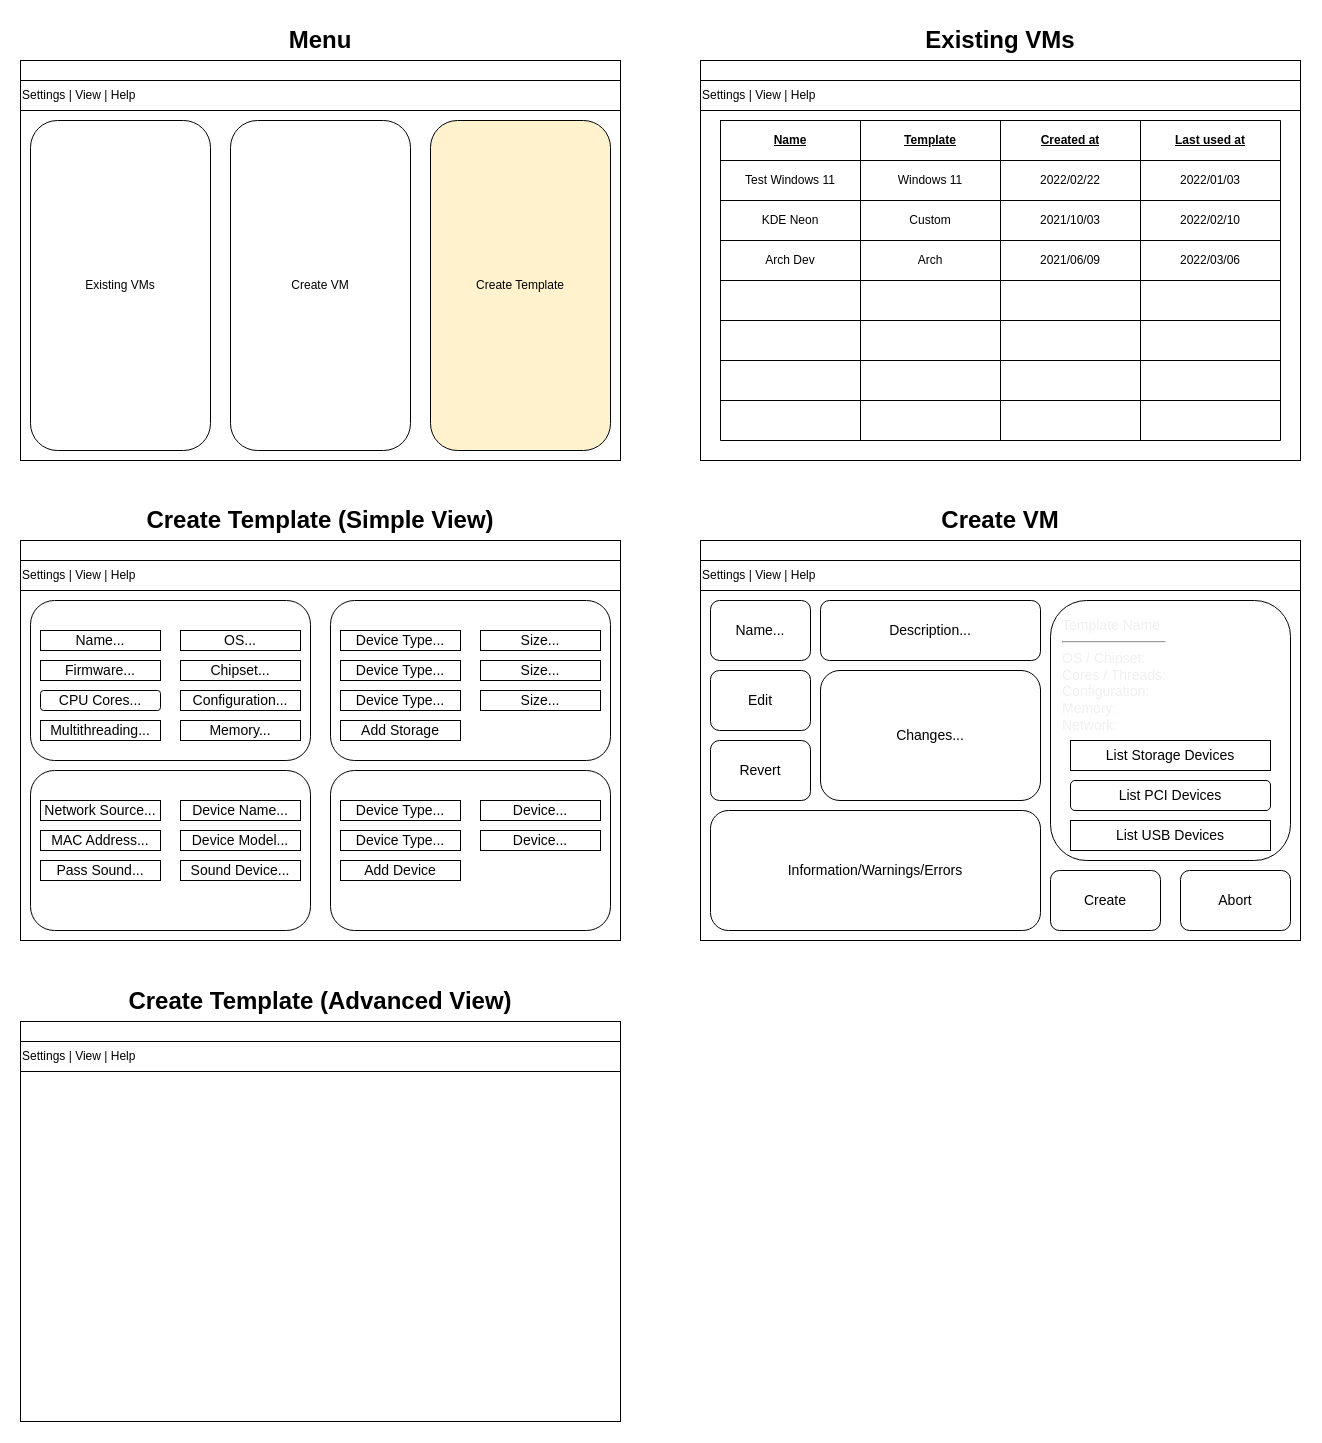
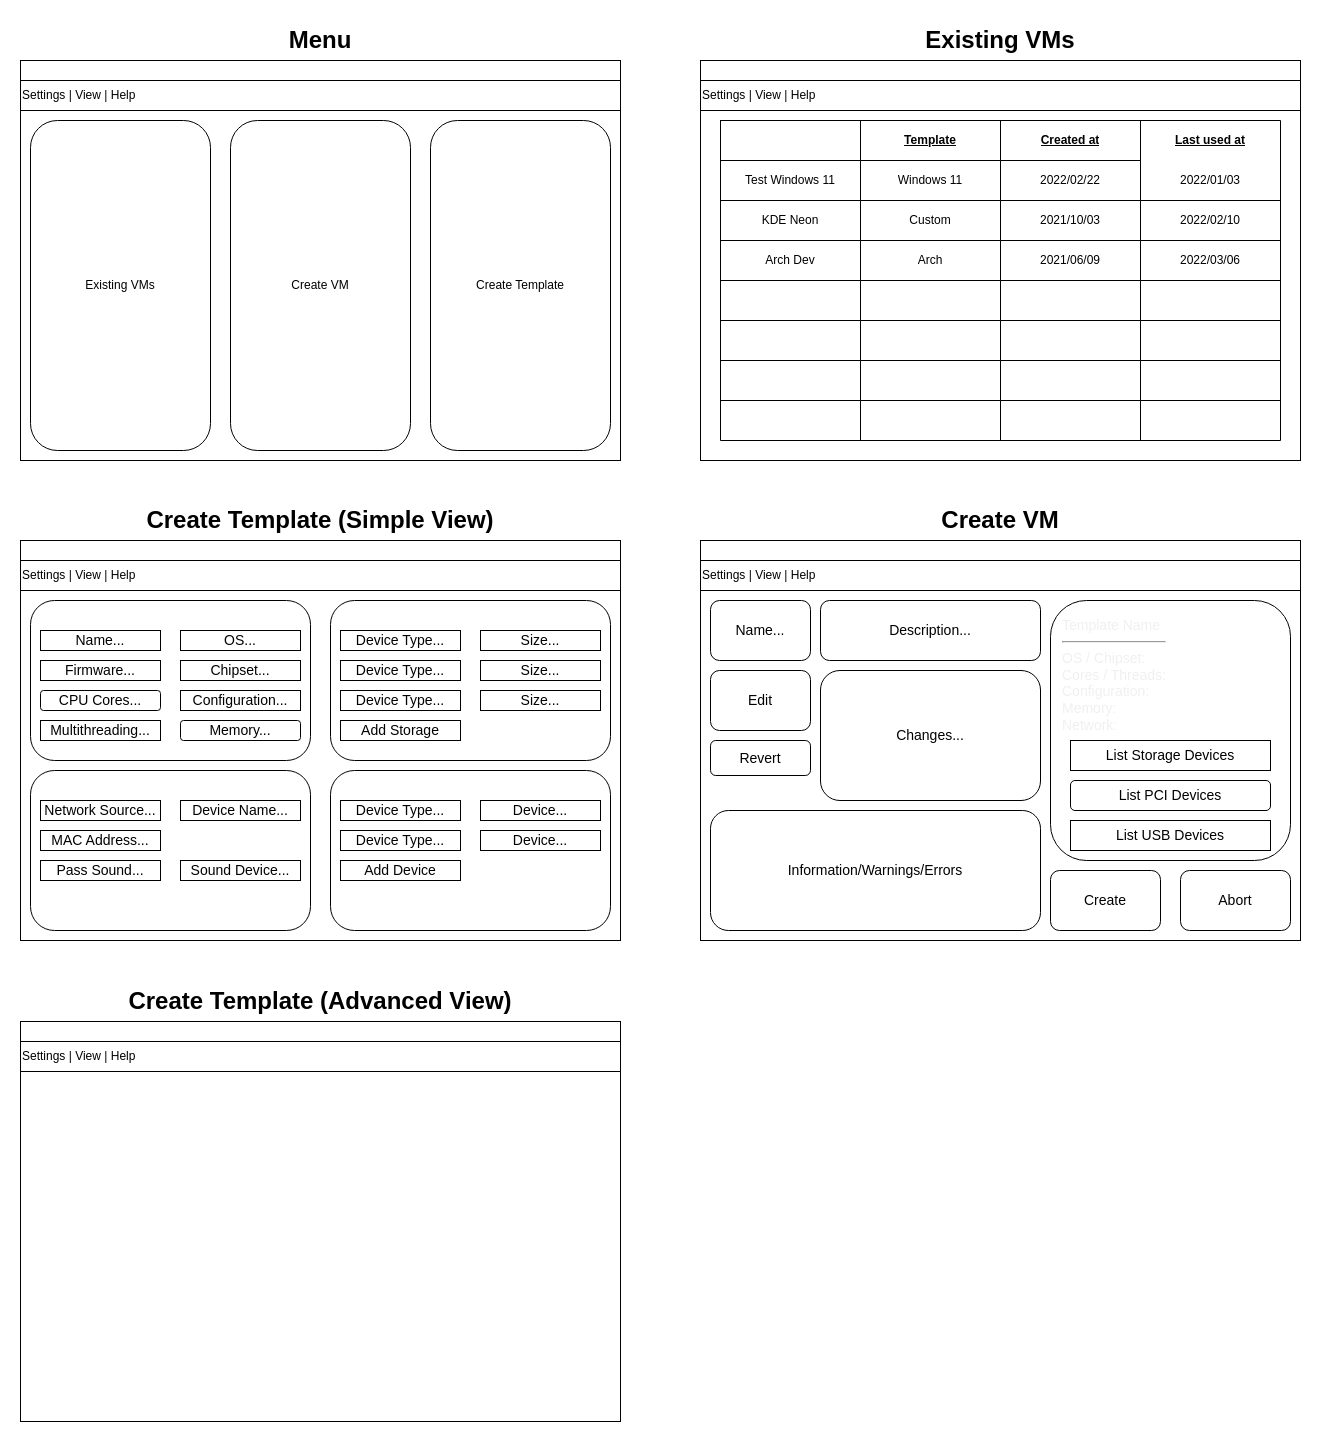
node "Name": removed
node "Create Template": fillcolor #fff2cc -> #ffffff
node "Memory...": shape rectangle -> rounded rectangle
node "Revert": size 100x60 -> 100x35
node "Device Model...": removed
